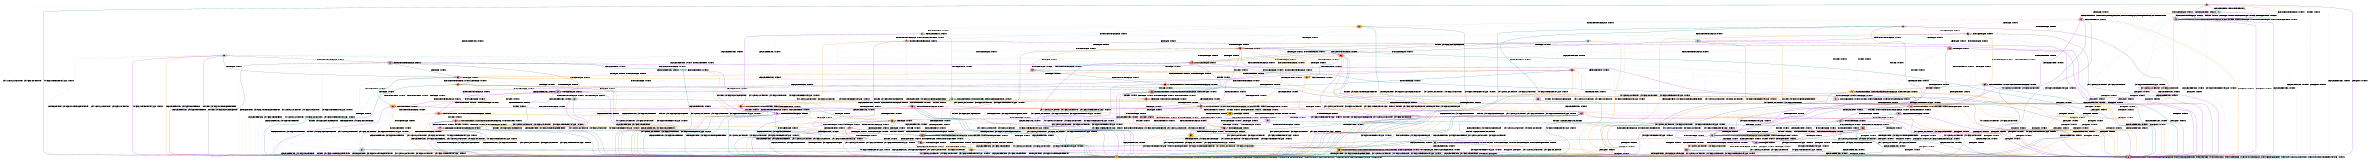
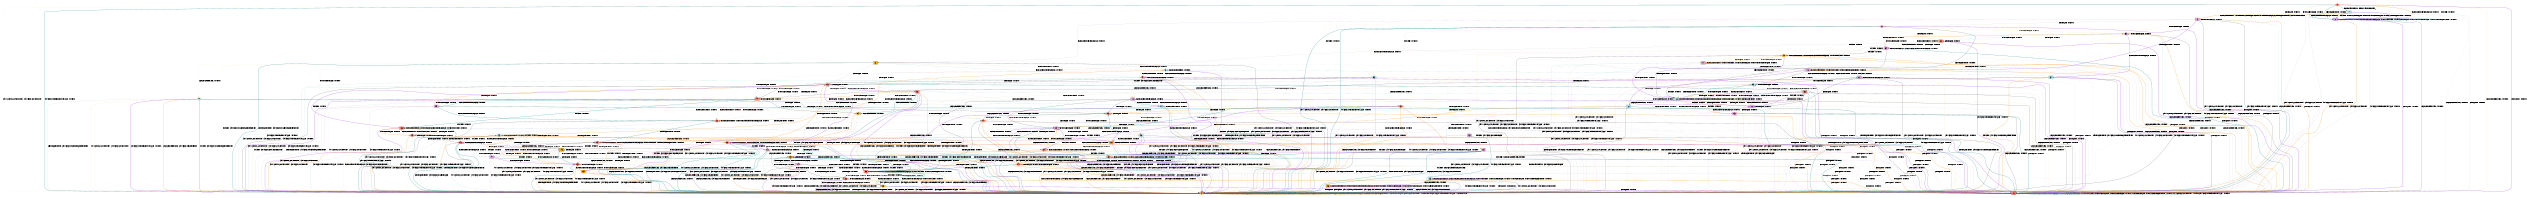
edge "s24" -> "s15": style bold -> dotted
node "s10": shape note -> diamond
edge "s10" -> "s12": removed, label "ECDH_CLIENT_KEY_EXCHANGE / TIMEOUT"
edge "s57" -> "s3": label "APPLICATION / REQUEST" -> "APPLICATION / TIMEOUT"
edge "s21" -> "s61": reversed
